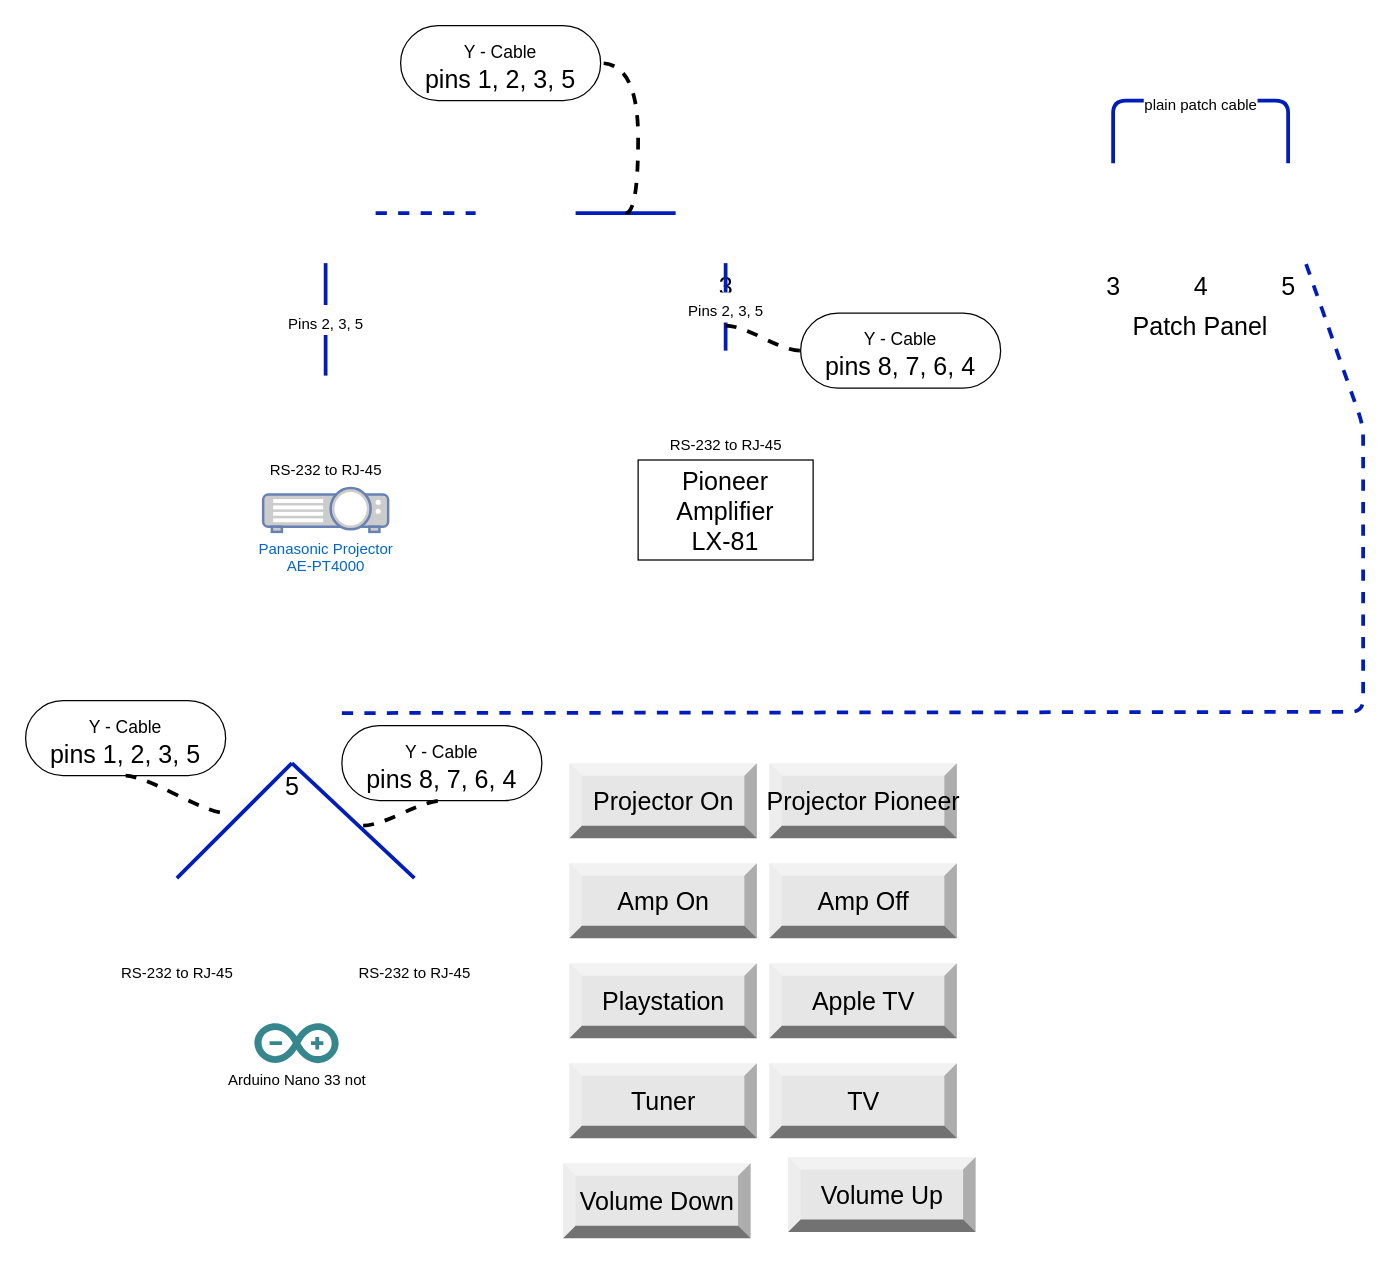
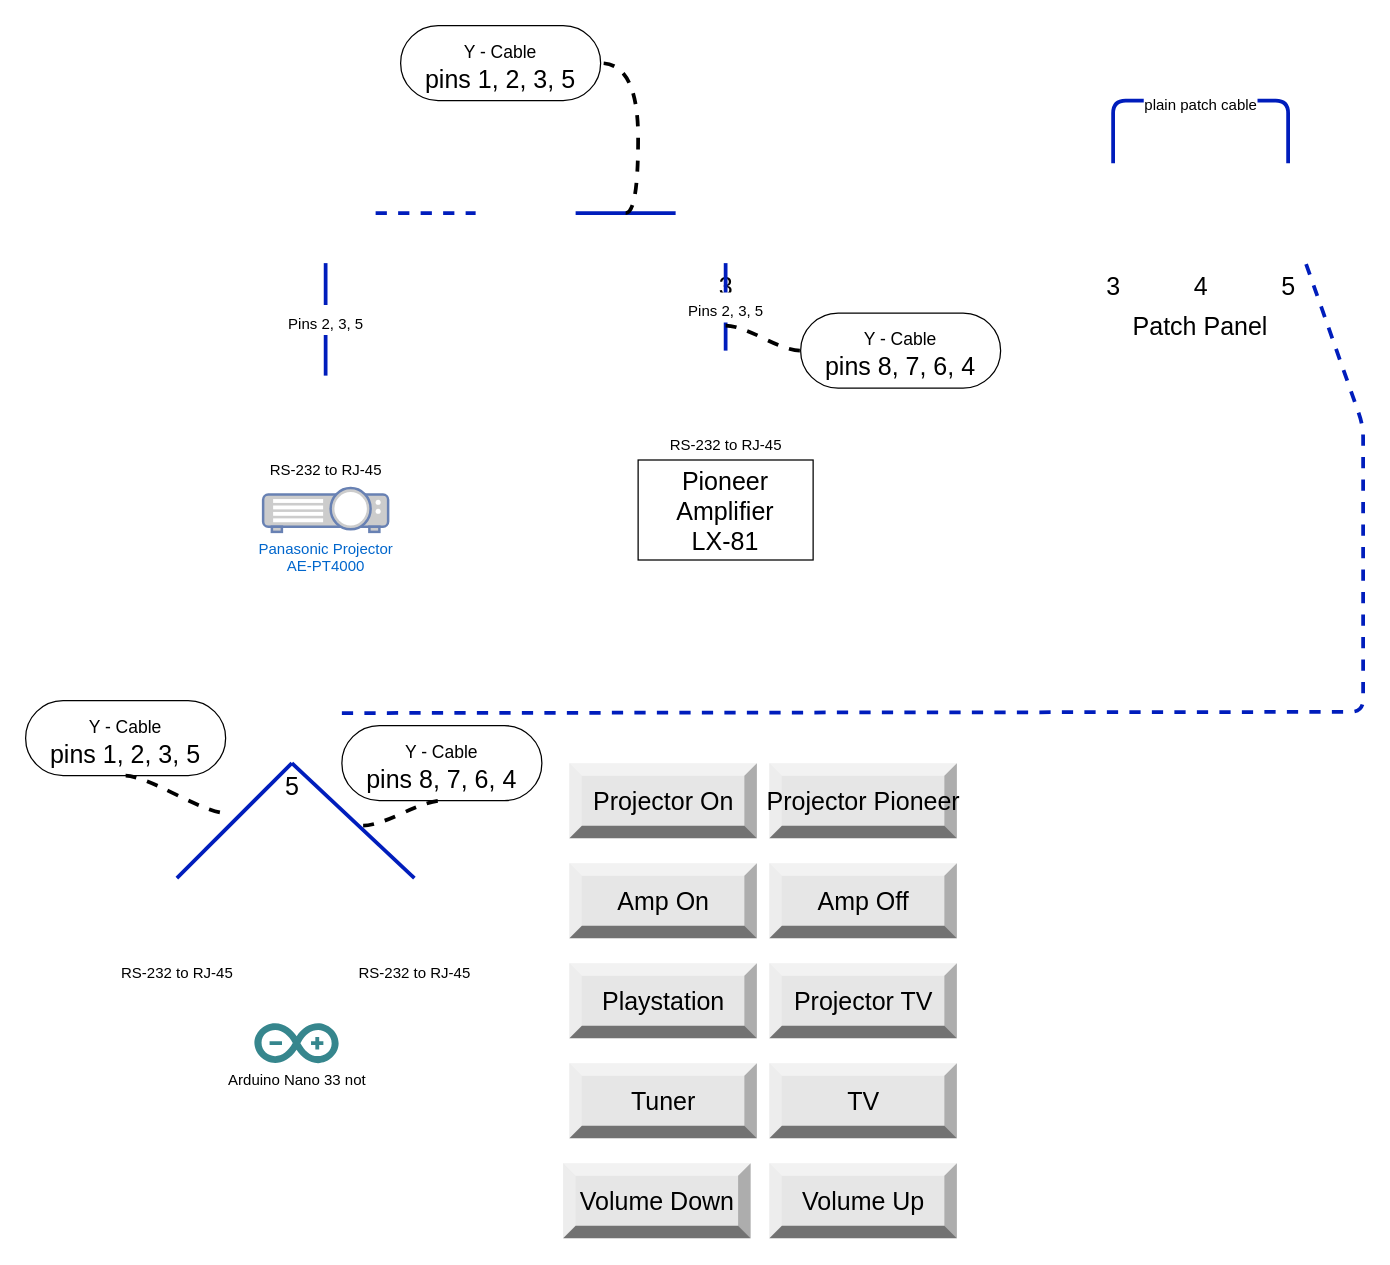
node "Apple TV": label "Apple TV" -> "Projector TV"
node "Volume Up": moved (882, 1194) -> (863, 1201)
